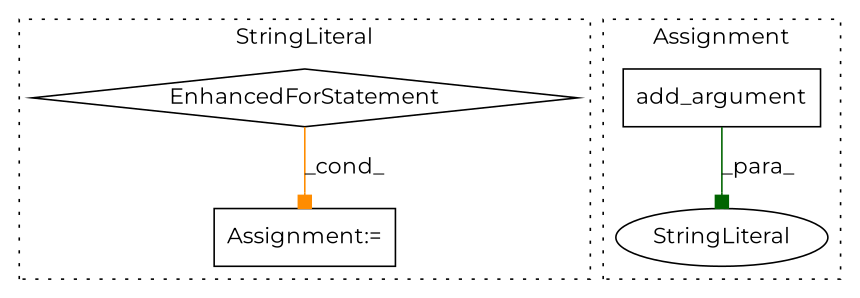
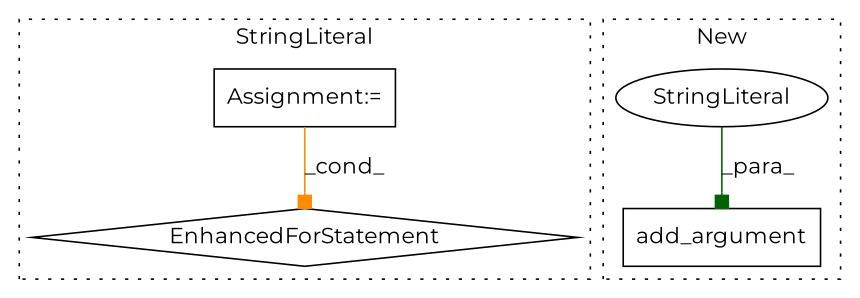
cluster "Assignment": label "Assignment" -> "New"
edge "EnhancedForStatement" -> "Assignment:=": reversed
edge "add_argument" -> "StringLiteral": reversed
